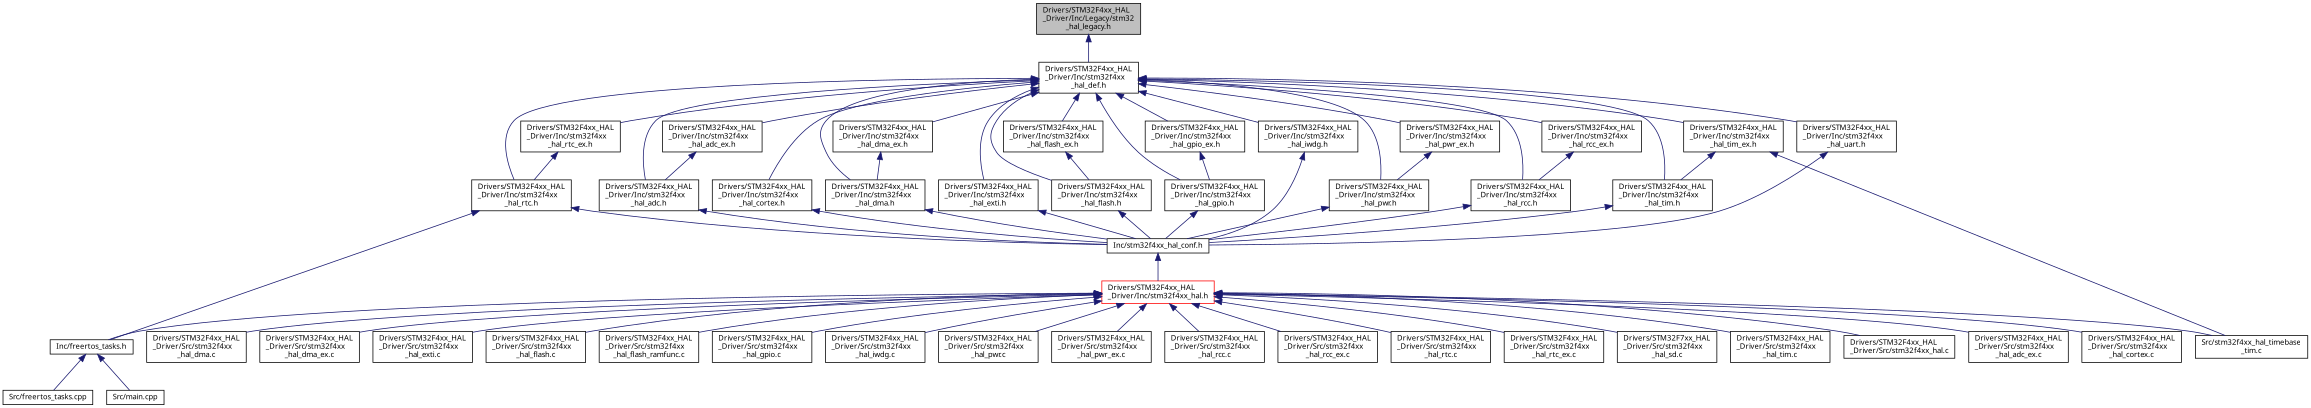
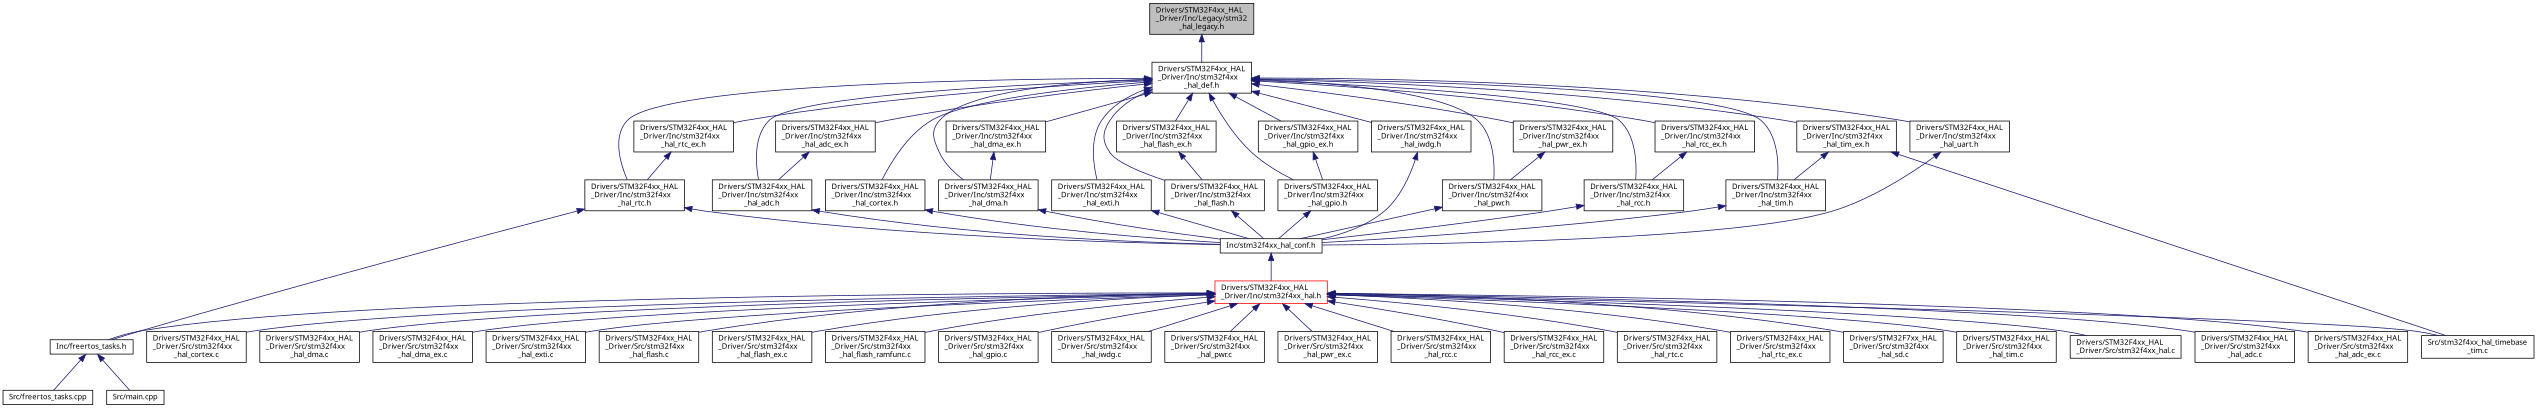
node "Drivers/STM32F4xx_HAL _Driver/Src/stm32f4xx _hal_flash_ex.c": added
node "Drivers/STM32F4xx_HAL _Driver/Src/stm32f4xx _hal_adc.c": added
